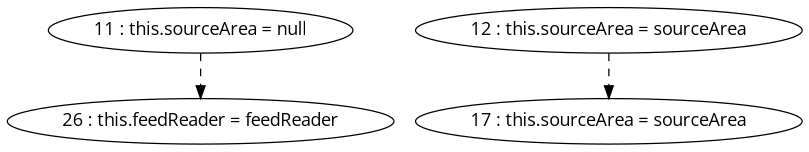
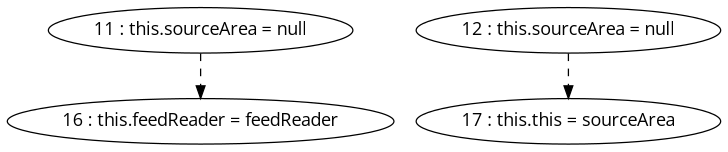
node "12 : this.sourceArea = sourceArea": label "12 : this.sourceArea = sourceArea" -> "12 : this.sourceArea = null"
node "26 : this.feedReader = feedReader": label "26 : this.feedReader = feedReader" -> "16 : this.feedReader = feedReader"
node "17 : this.sourceArea = sourceArea": label "17 : this.sourceArea = sourceArea" -> "17 : this.this = sourceArea"
